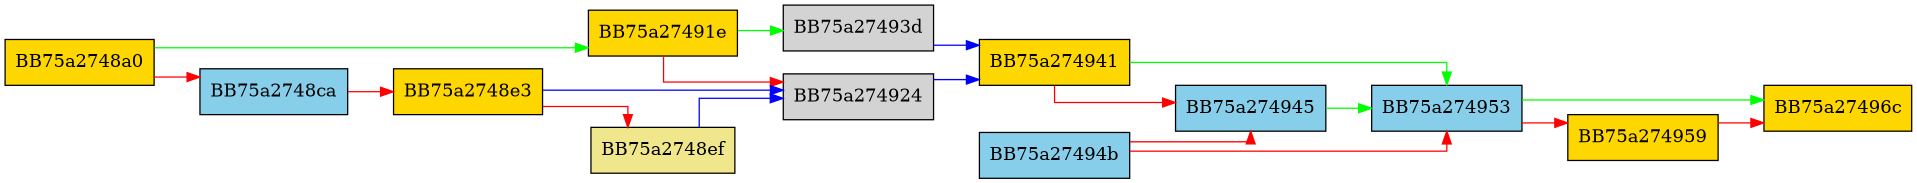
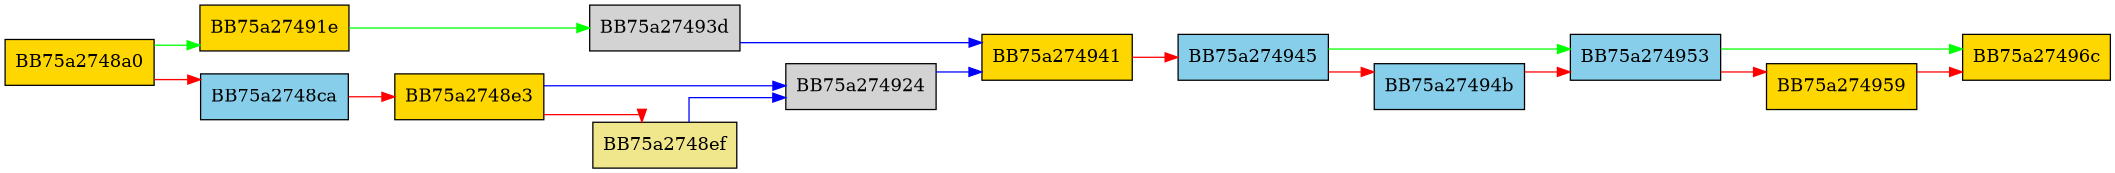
edge "BB75a274941" -> "BB75a274953": removed
edge "BB75a27491e" -> "BB75a274924": removed
edge "BB75a27494b" -> "BB75a274945": reversed
